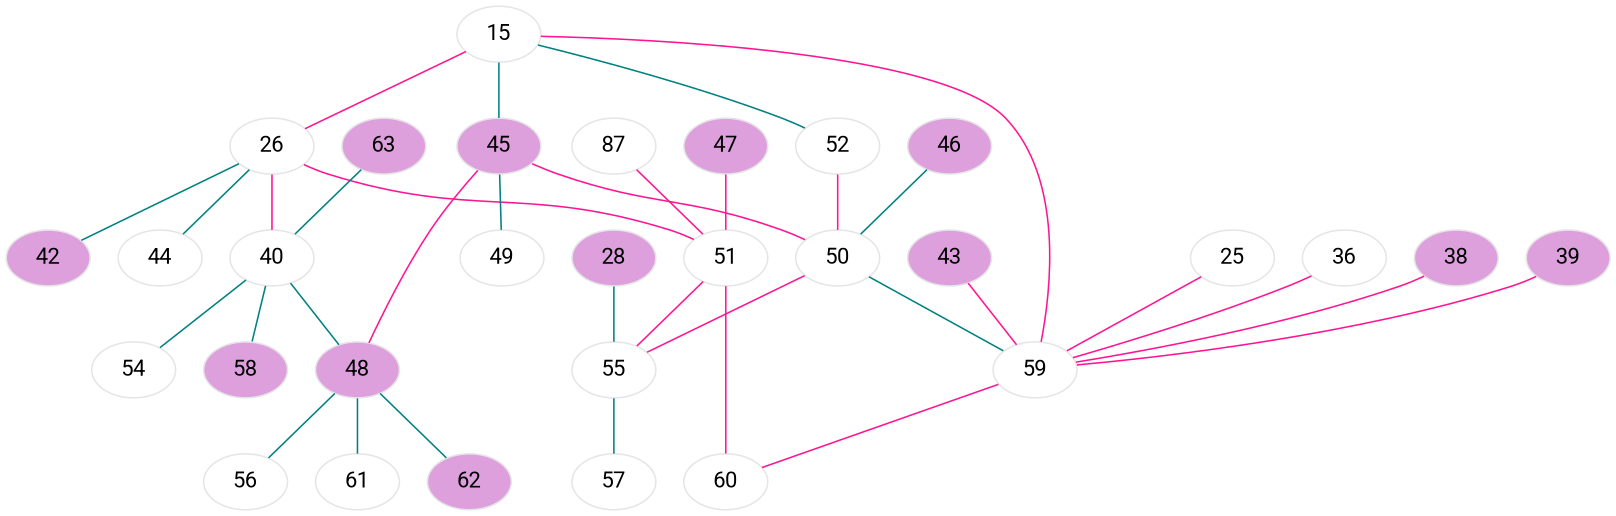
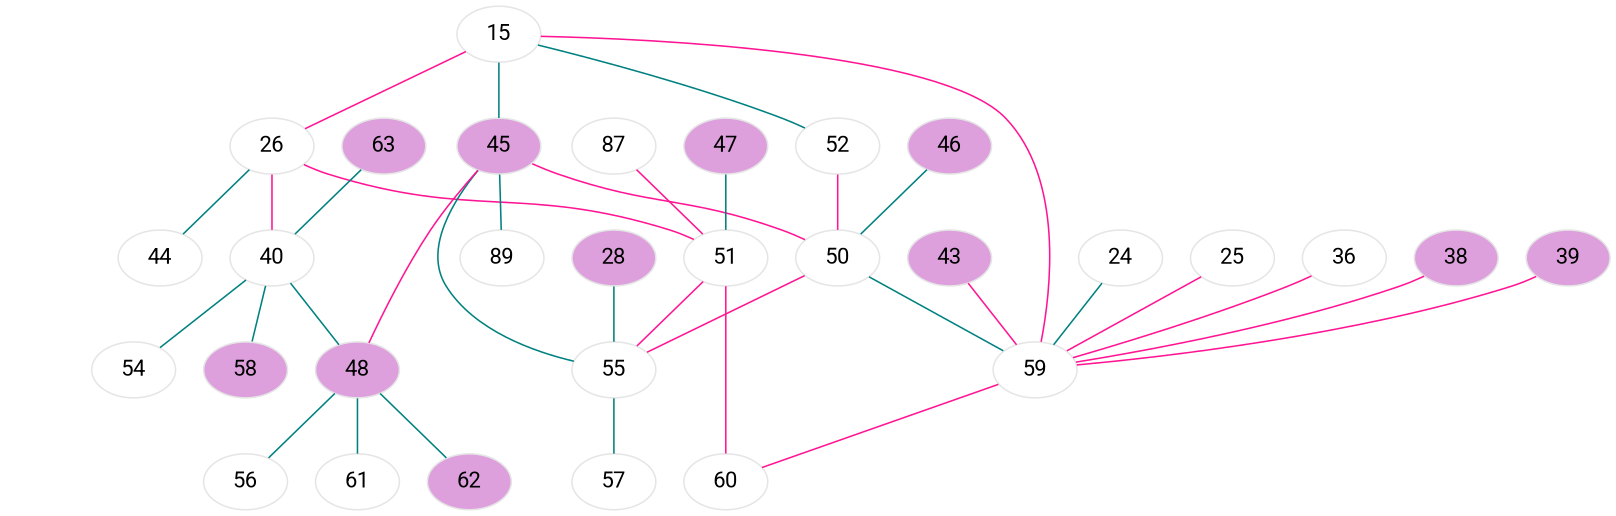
edge "47" -- "51": color deeppink -> teal
node "42": removed
node "49": label "49" -> "89"
node "24": added
edge "45" -- "55": added
